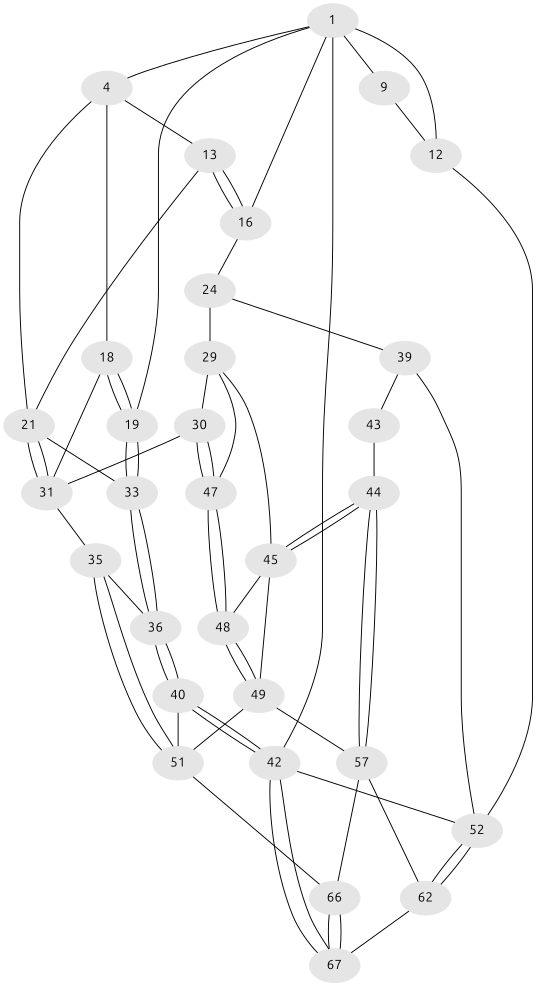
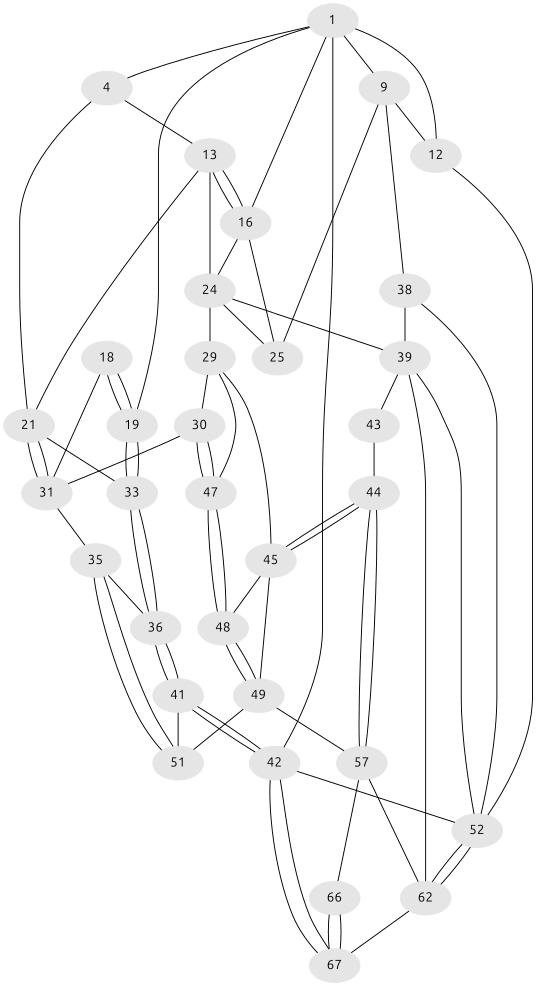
edge "4" -- "18": removed
edge "13" -- "24": added
node "38": added
node "25": added
edge "39" -- "62": added
node "40": label "40" -> "41"
edge "51" -- "66": removed
